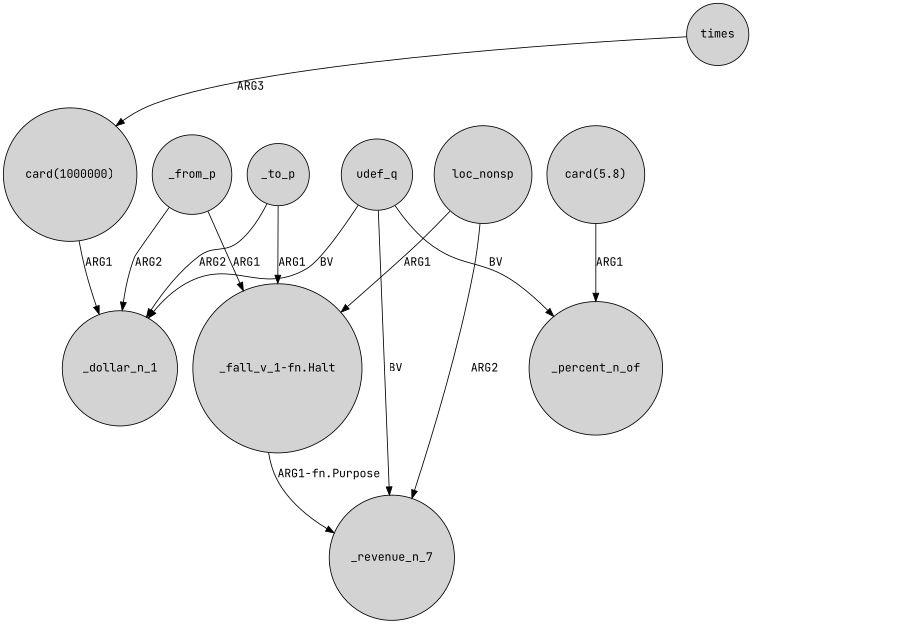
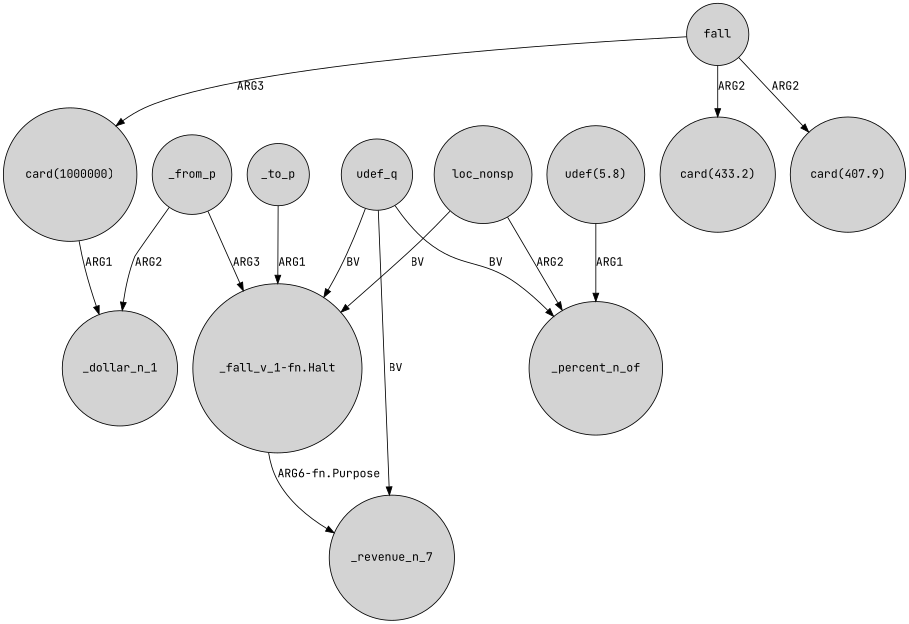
node "times": label "times" -> "fall"
node "card(5.8)": label "card(5.8)" -> "udef(5.8)"
node "card(433.2)": added
node "card(407.9)": added
edge "_to_p" -> "_dollar_n_1": removed, label "ARG2"
edge "_from_p" -> "_fall_v_1-fn.Halt": label "ARG1" -> "ARG3"
edge "loc_nonsp" -> "_fall_v_1-fn.Halt": label "ARG1" -> "BV"
edge "udef_q" -> "_dollar_n_1": now "udef_q" -> "_fall_v_1-fn.Halt"
edge "loc_nonsp" -> "_revenue_n_7": now "loc_nonsp" -> "_percent_n_of"
edge "_fall_v_1-fn.Halt" -> "_revenue_n_7": label "ARG1-fn.Purpose" -> "ARG6-fn.Purpose"
